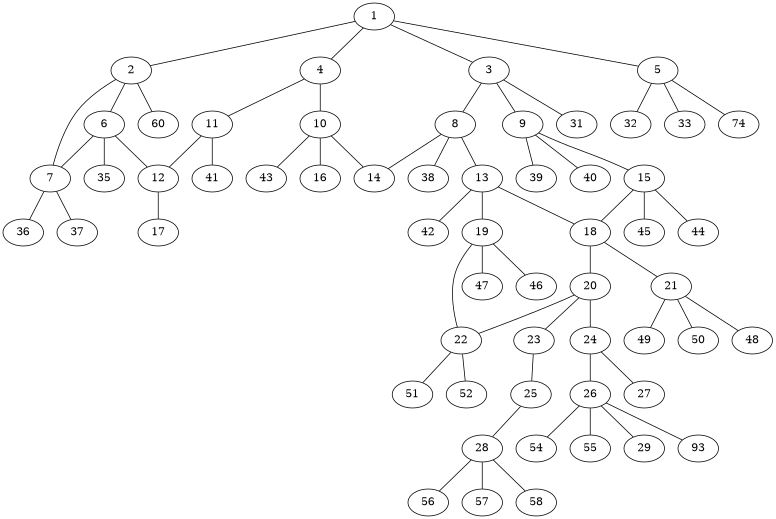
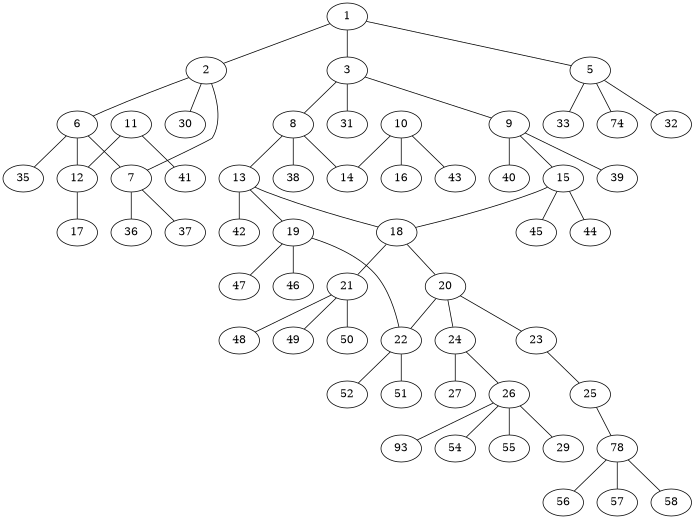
node "4": removed
node "60": label "60" -> "30"
node "28": label "28" -> "78"
